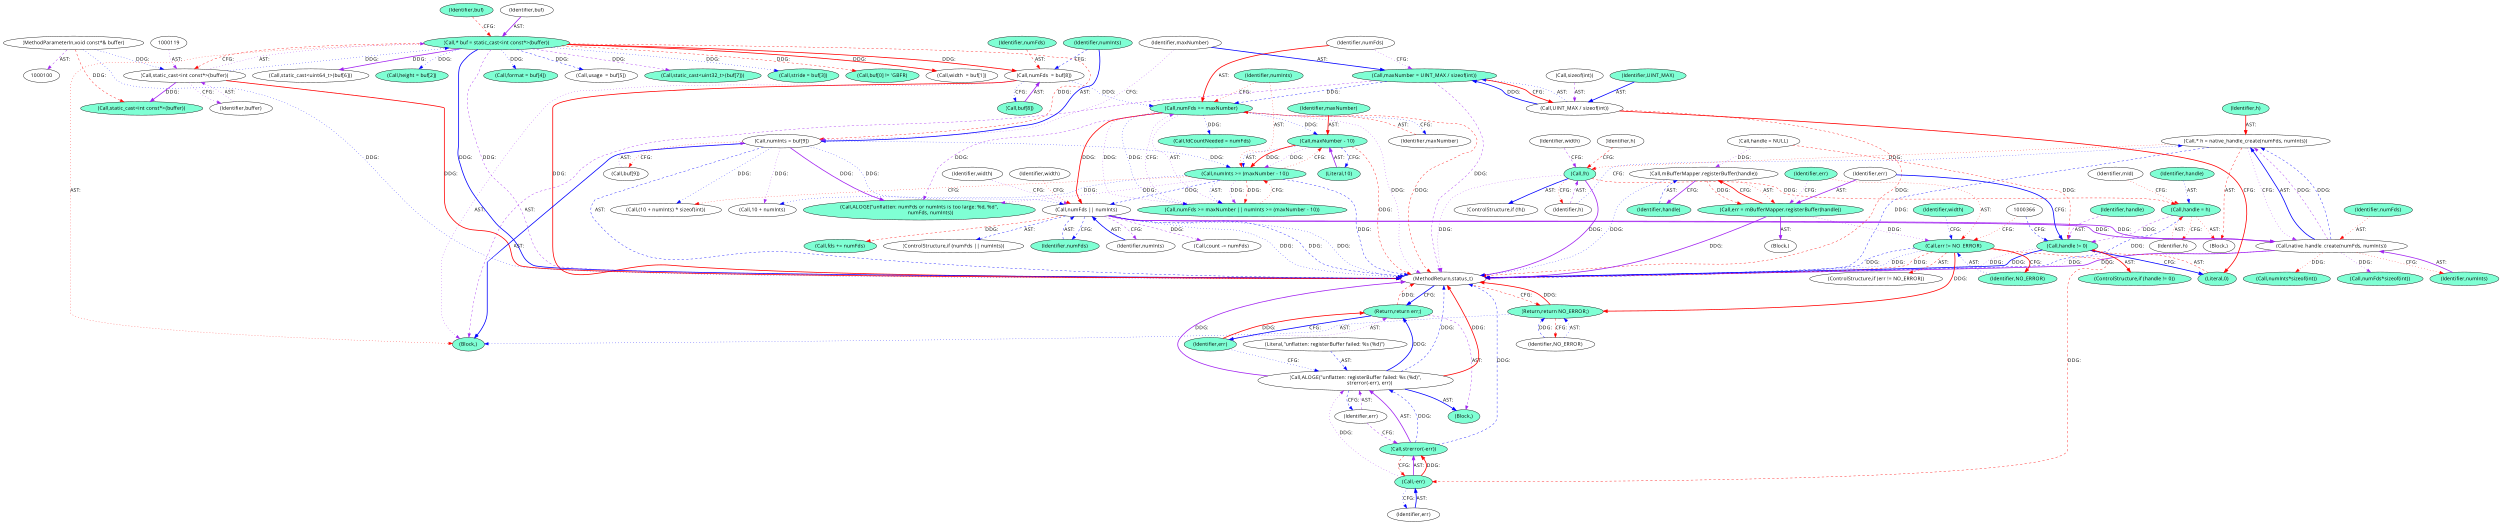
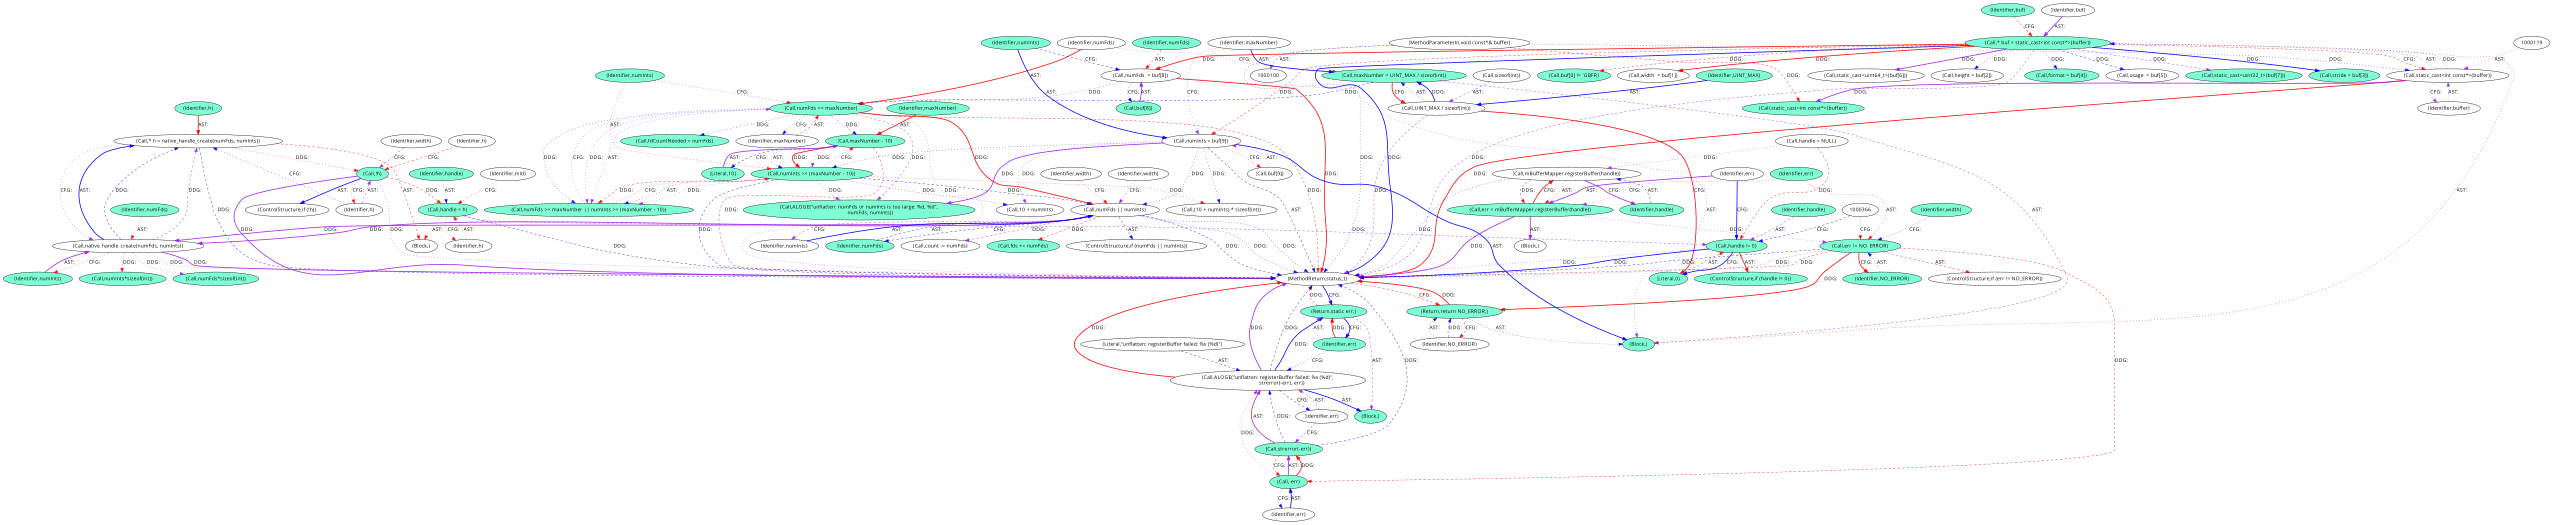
edge "(Call,* buf = static_cast<int const*>(buffer))" -> "(Call,stride = buf[3])": style dotted -> bold
node "(Call,height = buf[2])": fillcolor aquamarine -> white
edge "(Call,maxNumber = UINT_MAX / sizeof(int))" -> "(MethodReturn,status_t)": removed, label "DDG:"
edge "(Call,numInts >= (maxNumber - 10))" -> "(Call,(10 + numInts) * sizeof(int))": label "CFG: " -> "DDG: "
edge "(Call,UINT_MAX / sizeof(int))" -> "(MethodReturn,status_t)": color red -> purple
node "(Return,return err;)": label "(Return,return err;)" -> "(Return,static err;)"
